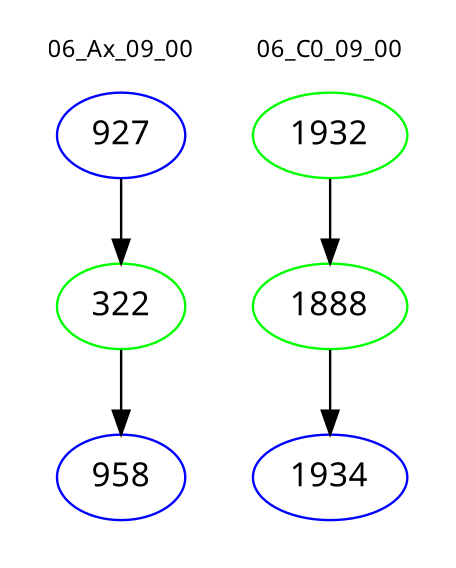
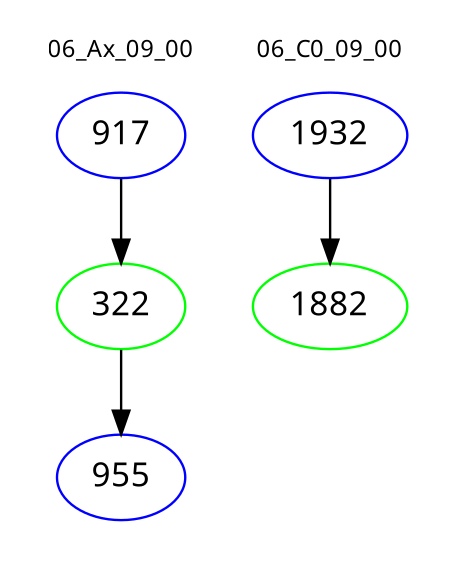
node "927": label "927" -> "917"
node "1932": color green -> blue
node "1888": label "1888" -> "1882"
node "958": label "958" -> "955"
node "1934": removed
